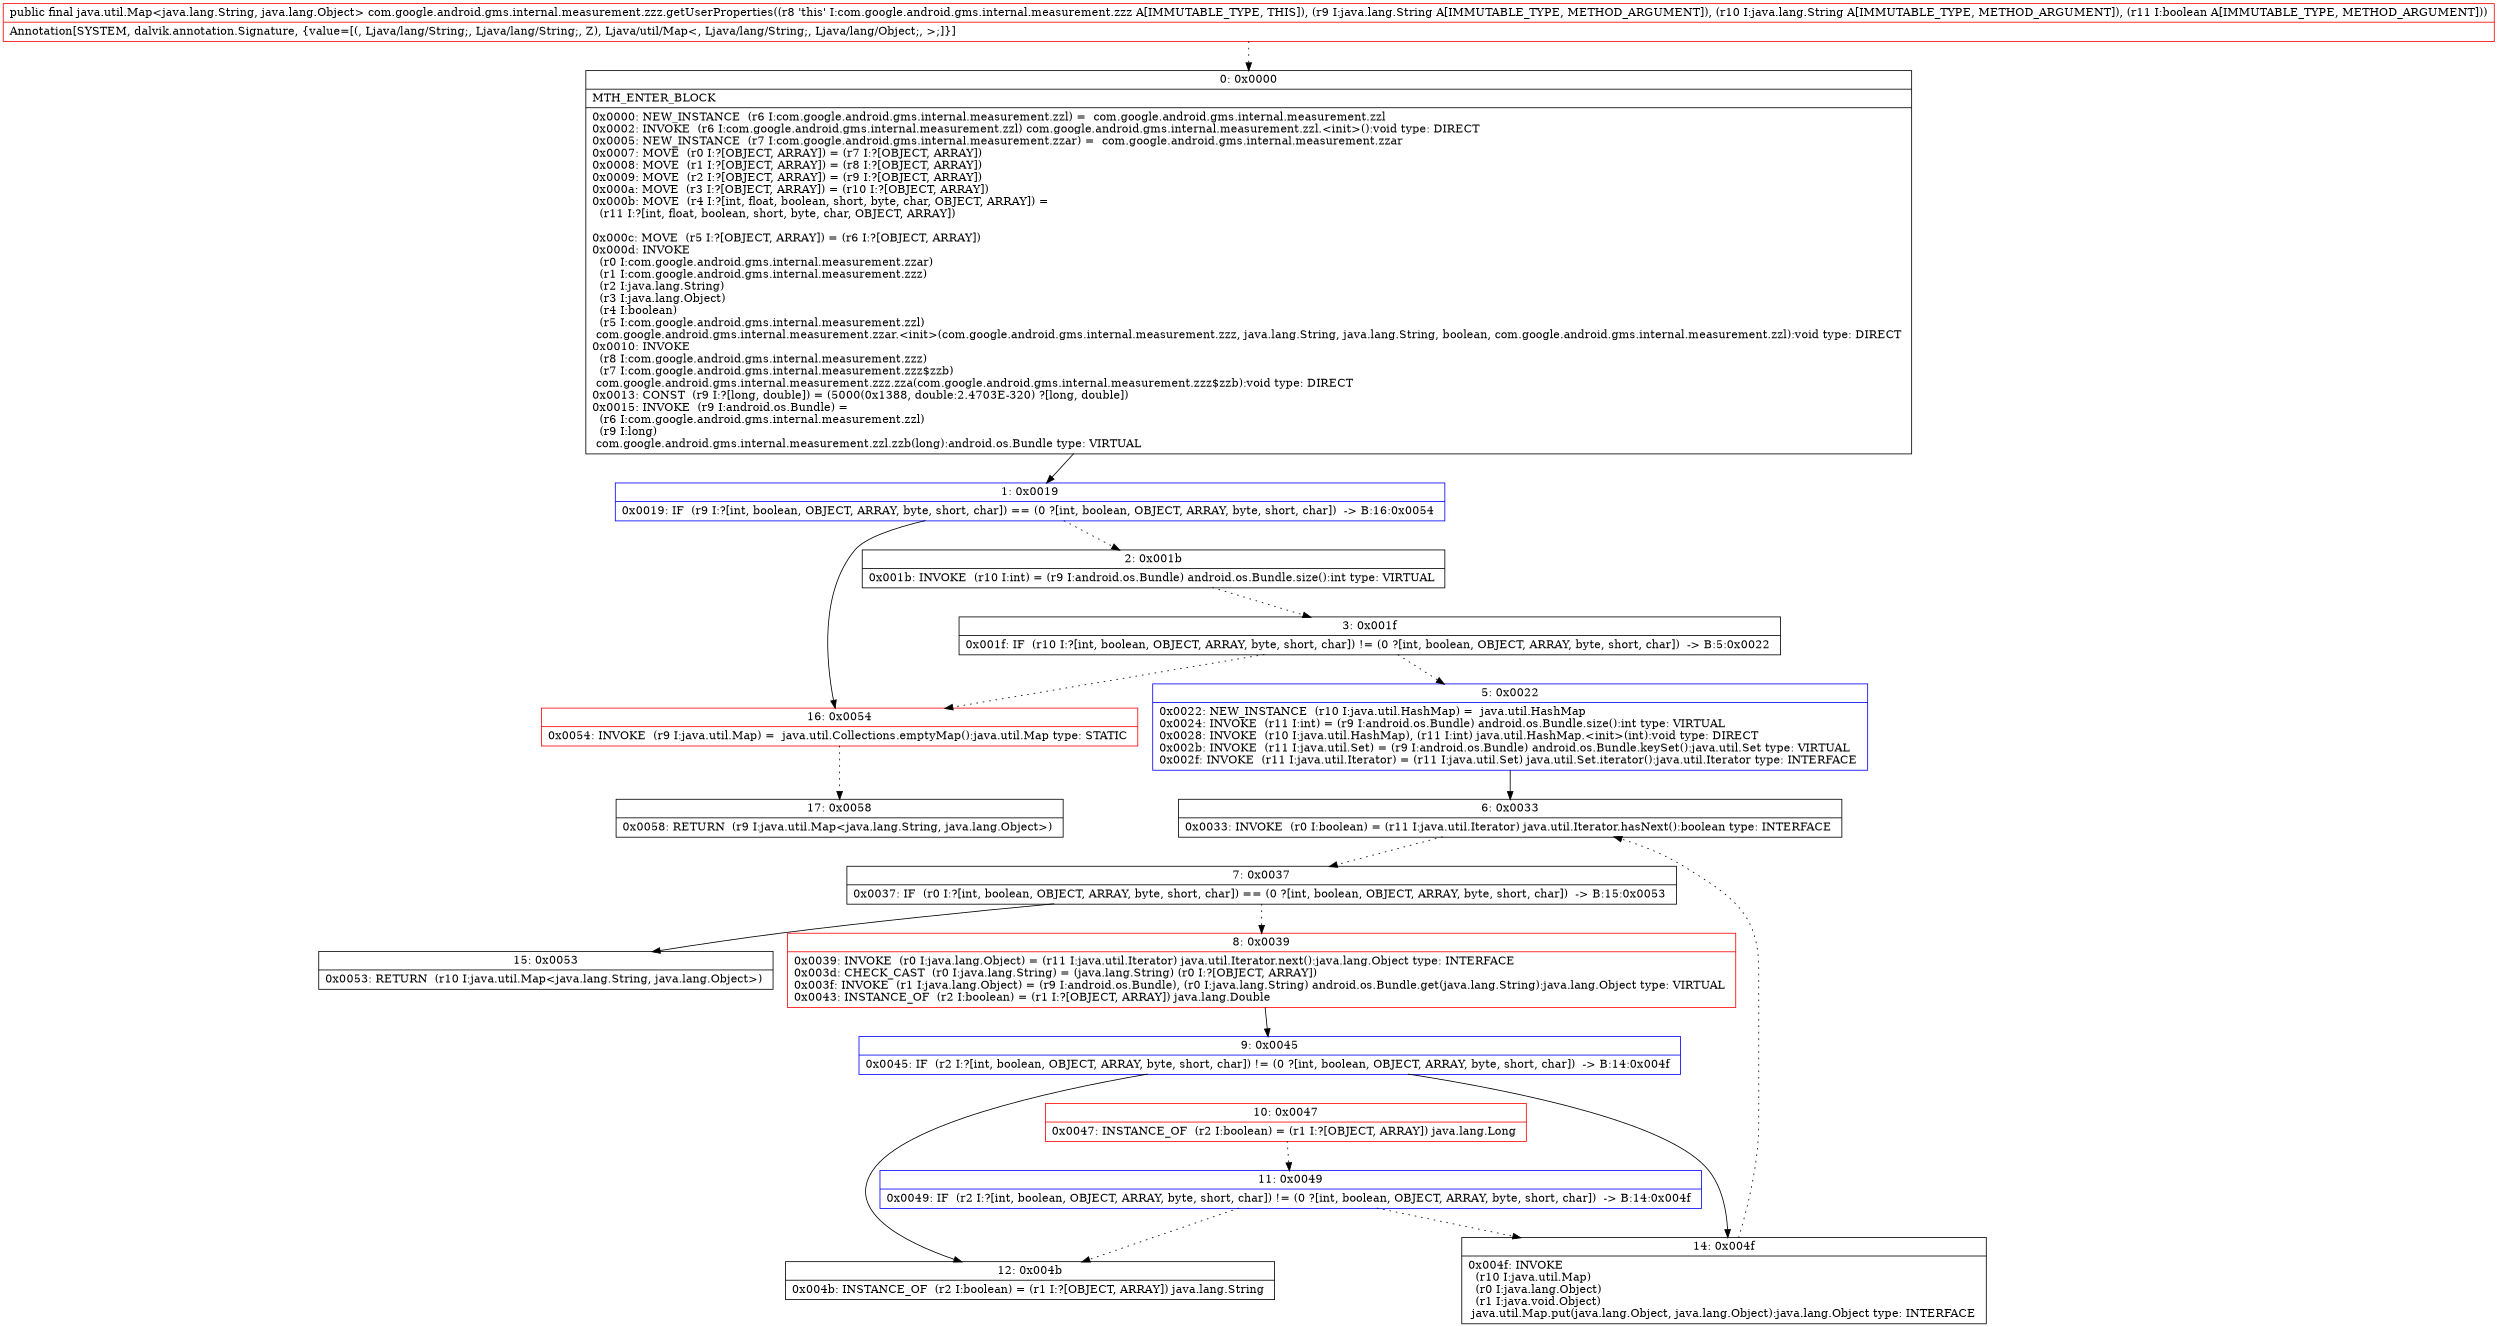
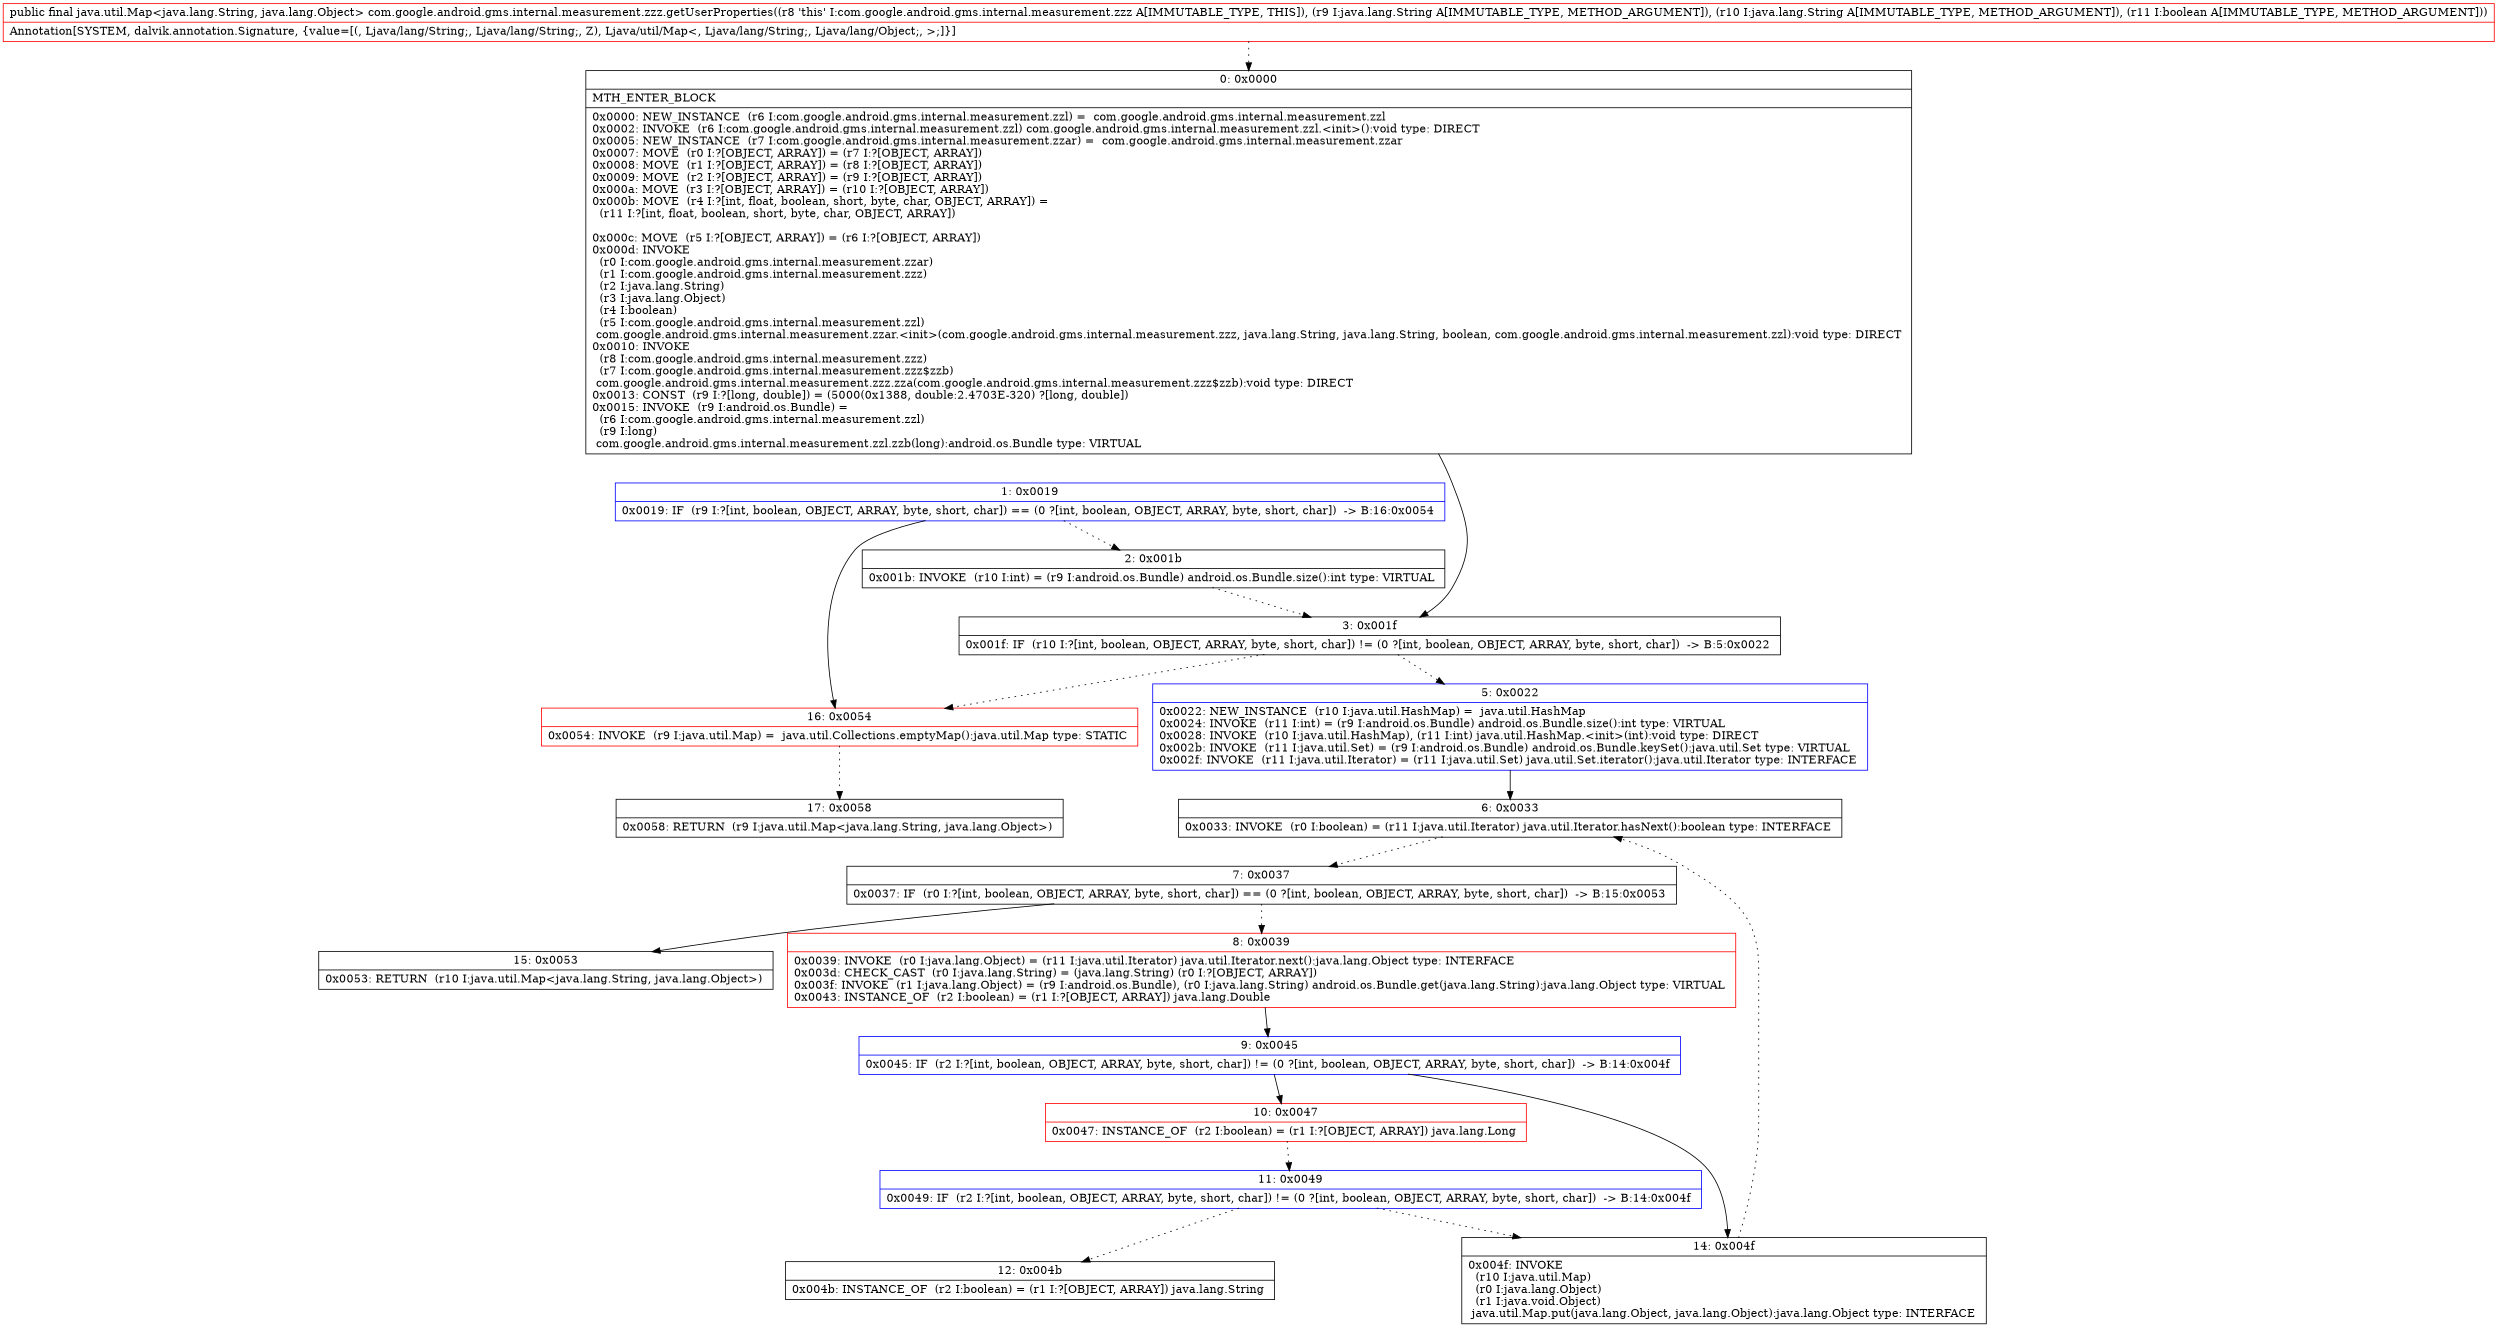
edge "0: 0x0000" -> "1: 0x0019": now "0: 0x0000" -> "3: 0x001f"
edge "9: 0x0045" -> "12: 0x004b": now "9: 0x0045" -> "10: 0x0047"
